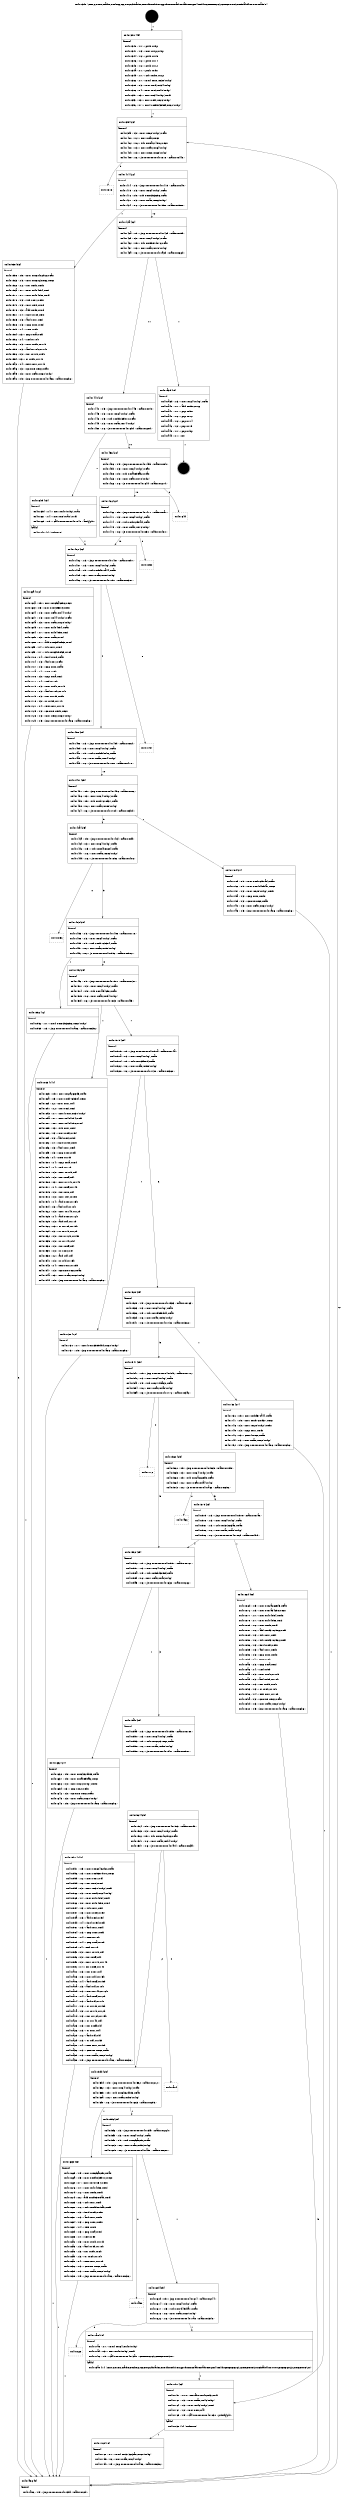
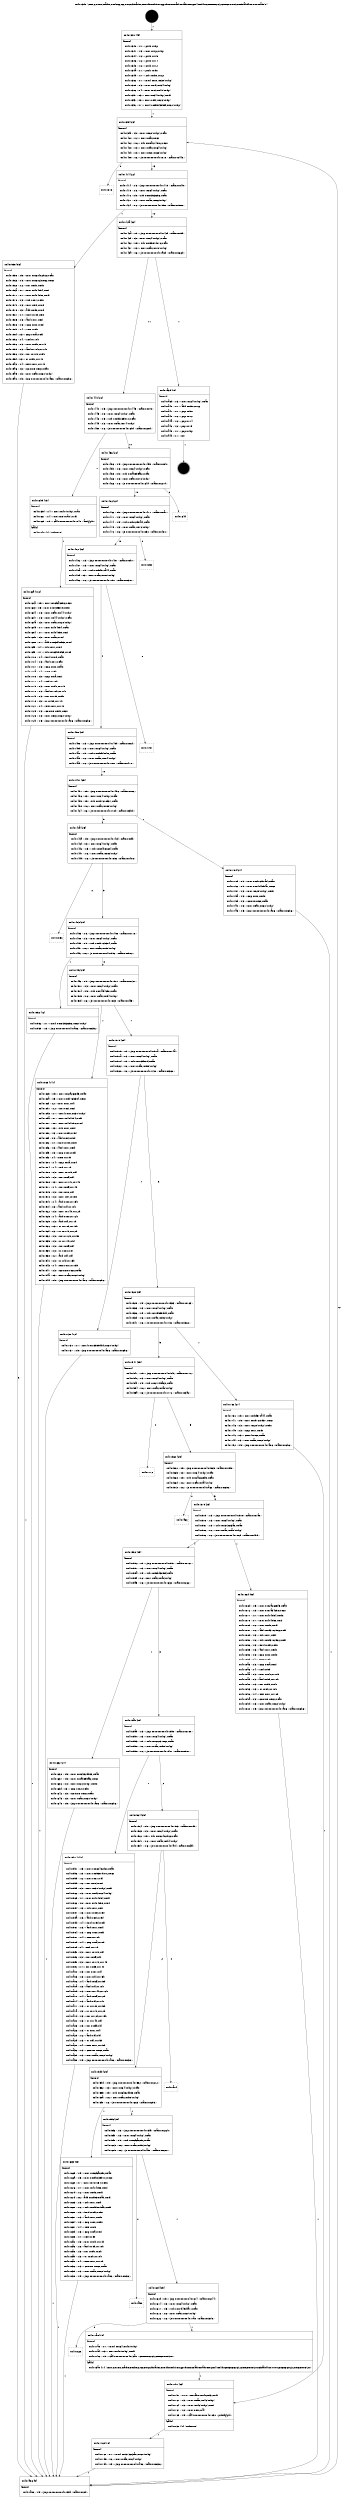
edge "0x4013fd [23]" -> "0x401414 [22]": added, label "13"
edge "0x4016bd [13]" -> "0x401482 [22]": now "0x4016bd [13]" -> "0x4016ca [102]"
edge "0x401547 [25]" -> "0x401592 [25]": now "0x401547 [25]" -> "0x401560 [25]"
edge "0x4015ab [25]" -> "0x4015c4 [25]": added, label "2"
edge "0x4015ab [25]" -> "0x4019b1 [140]": added, label "1"
edge "0x4018c5 [141]" -> "0x401a86 [5]": added, label "1"
edge "0x40186d [88]" -> "0x401a86 [5]": label " 5" -> " 1"
edge "0x4017ce [18]" -> "0x401a86 [5]": added, label "1"
